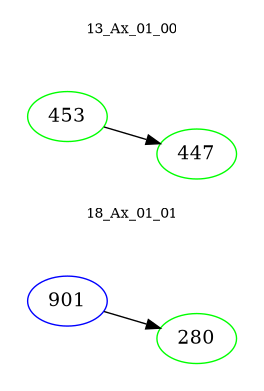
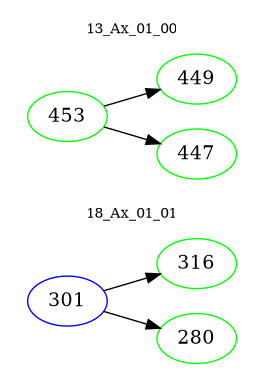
node "449": added
node "316": added
node "901": label "901" -> "301"
